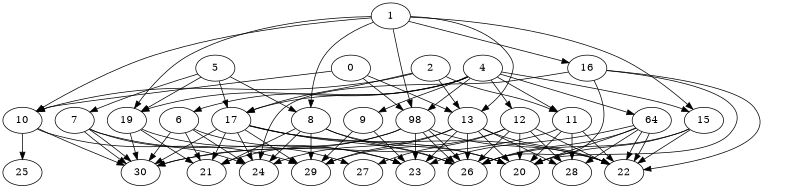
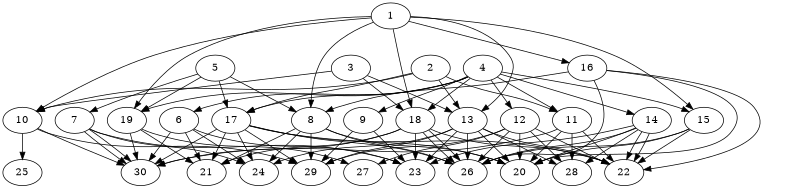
node "0": label "0" -> "3"
edge "16" -> "24": now "16" -> "8"
node "98": label "98" -> "18"
node "64": label "64" -> "14"
